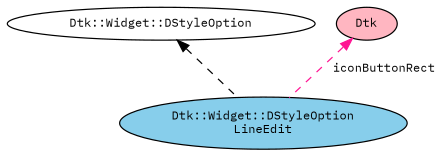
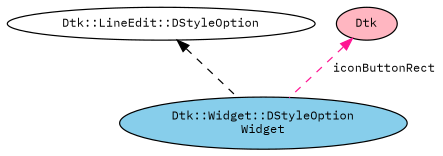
node "Dtk::Widget::DStyleOption": label "Dtk::Widget::DStyleOption" -> "Dtk::LineEdit::DStyleOption"
node "Dtk::Widget::DStyleOption LineEdit": label "Dtk::Widget::DStyleOption LineEdit" -> "Dtk::Widget::DStyleOption Widget"
